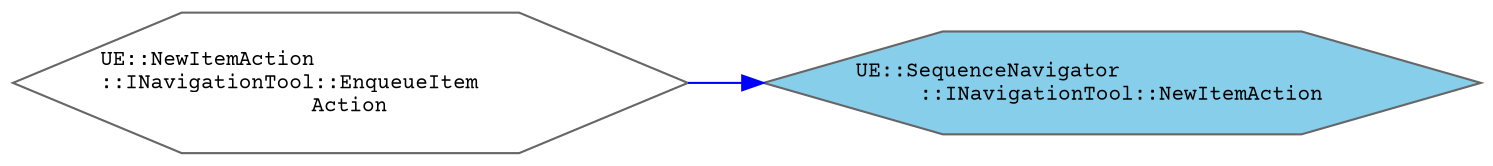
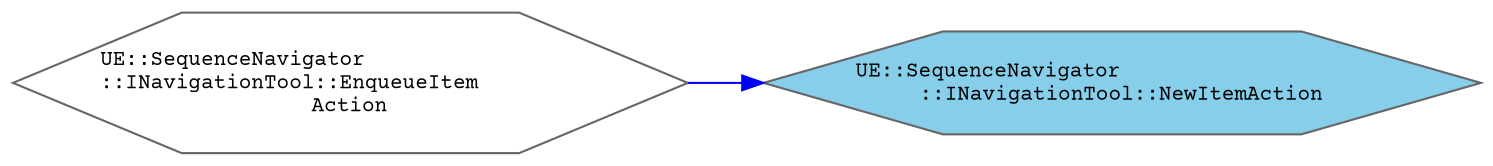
node "UE::NewItemAction ::INavigationTool::EnqueueItem Action": label "UE::NewItemAction ::INavigationTool::EnqueueItem Action" -> "UE::SequenceNavigator ::INavigationTool::EnqueueItem Action"
